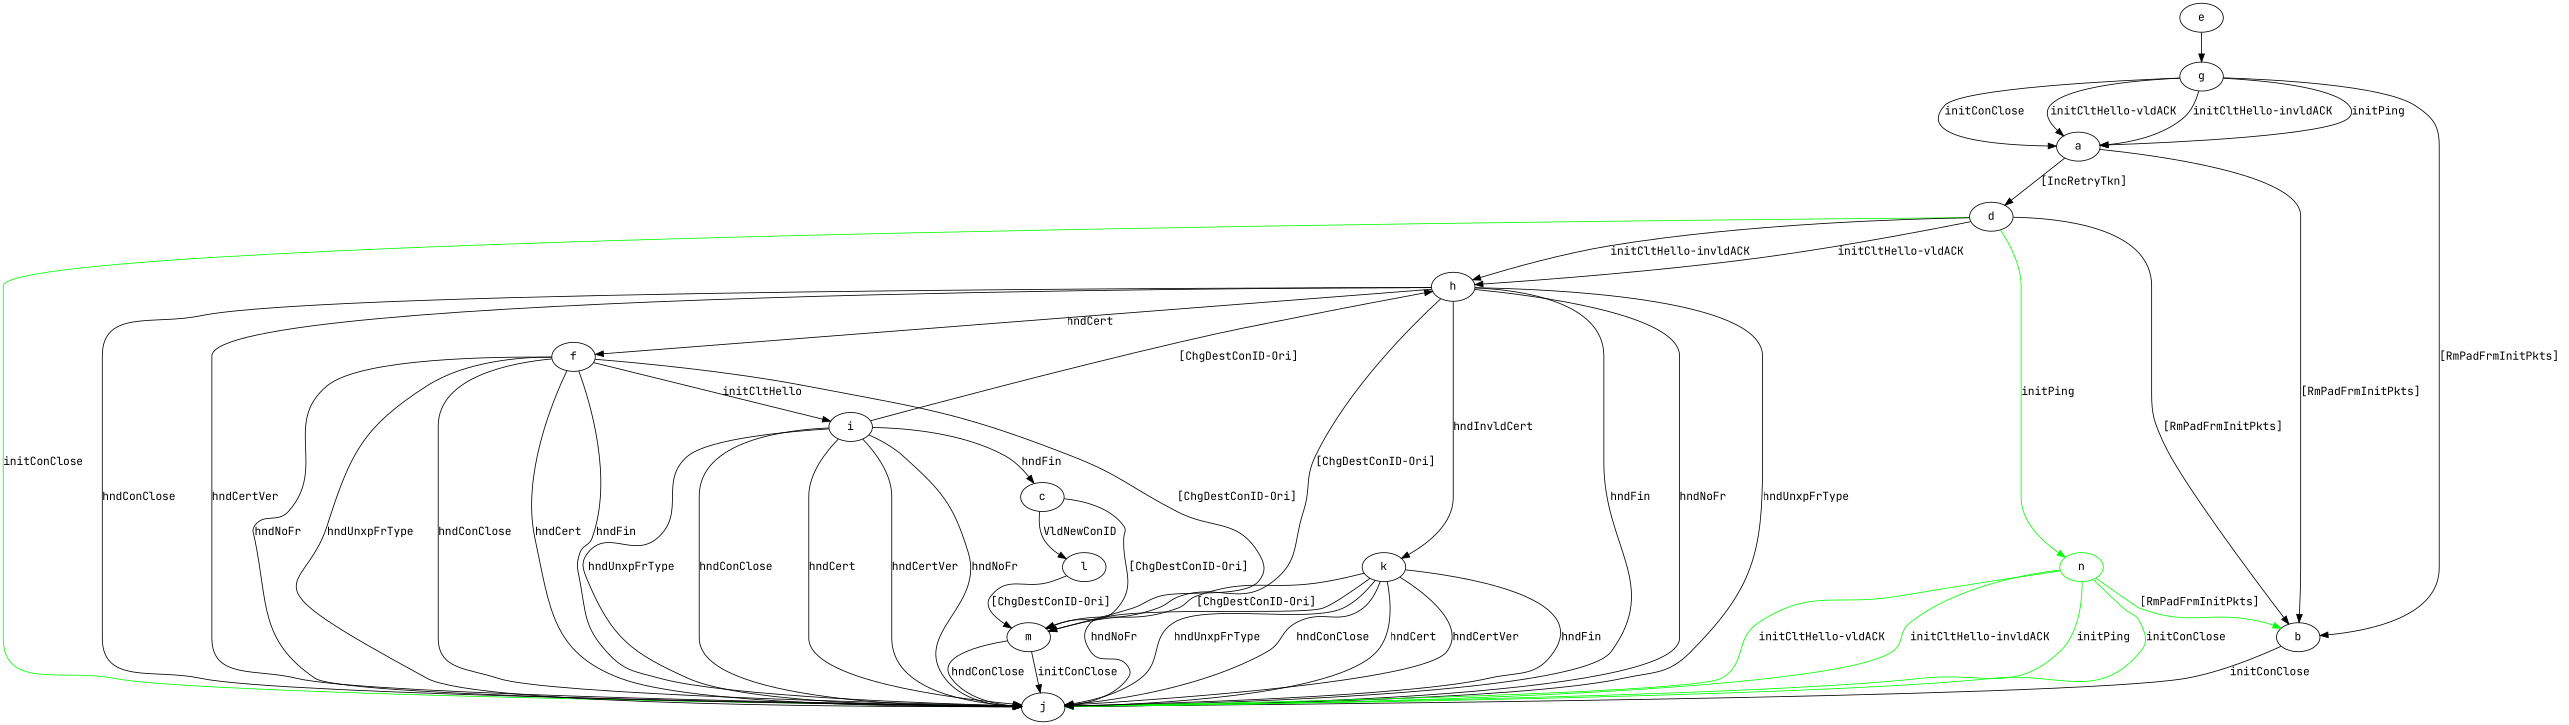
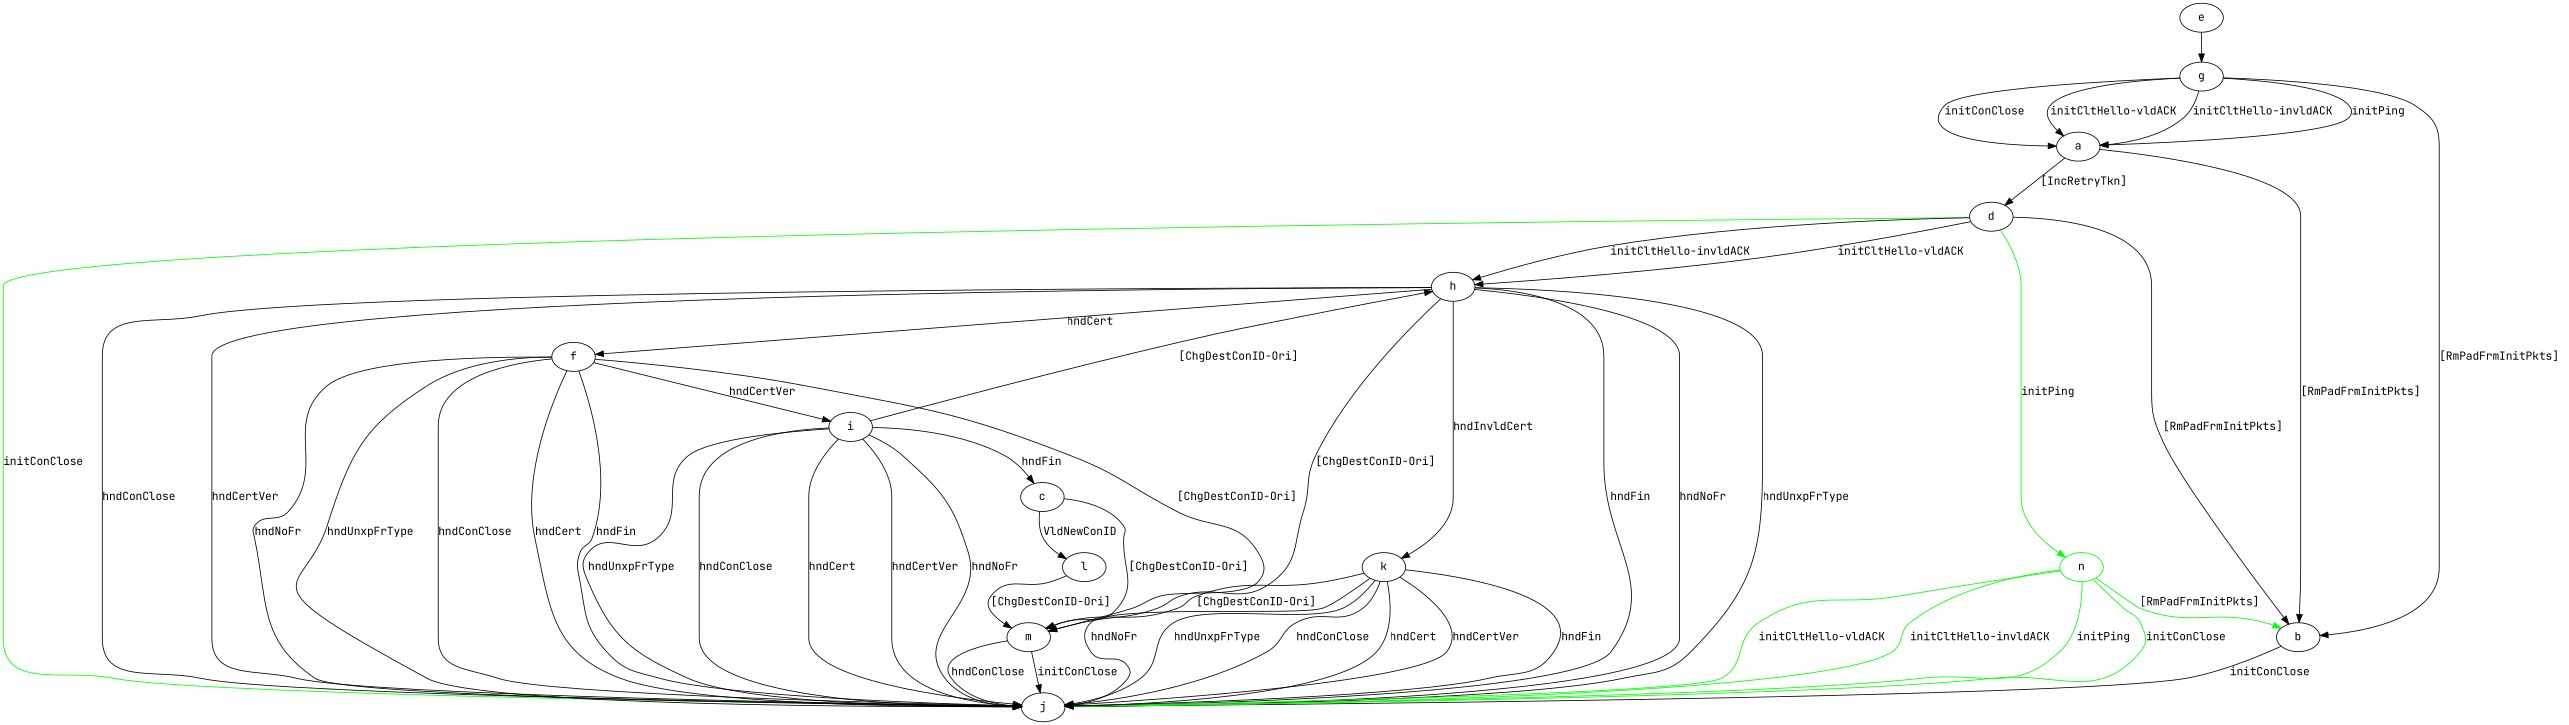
edge "f" -> "i": label "initCltHello " -> "hndCertVer "
